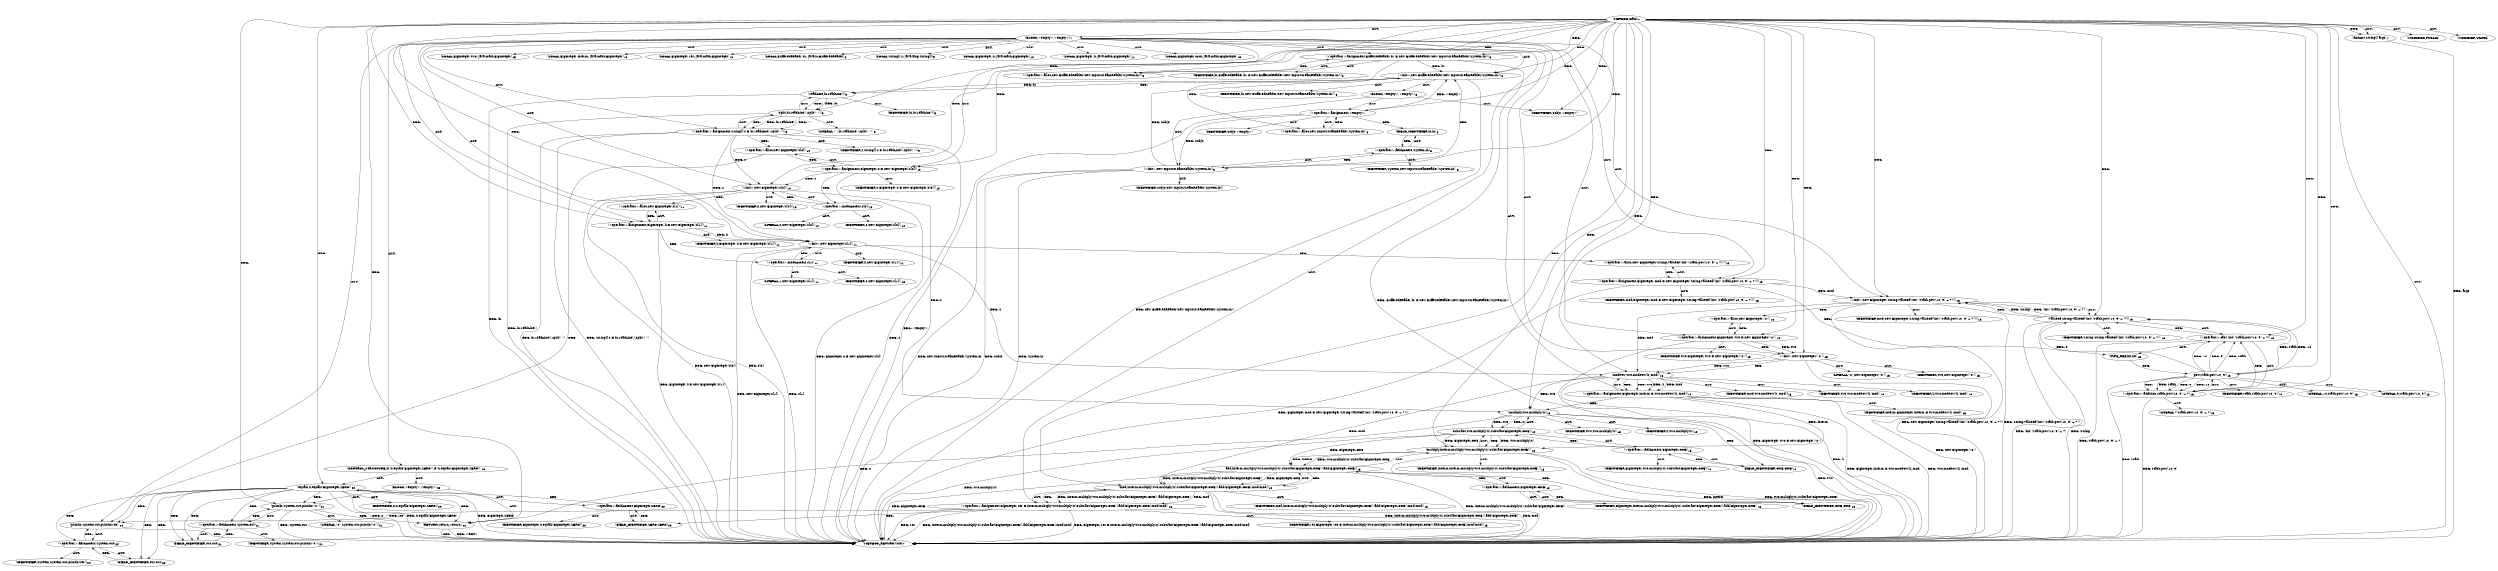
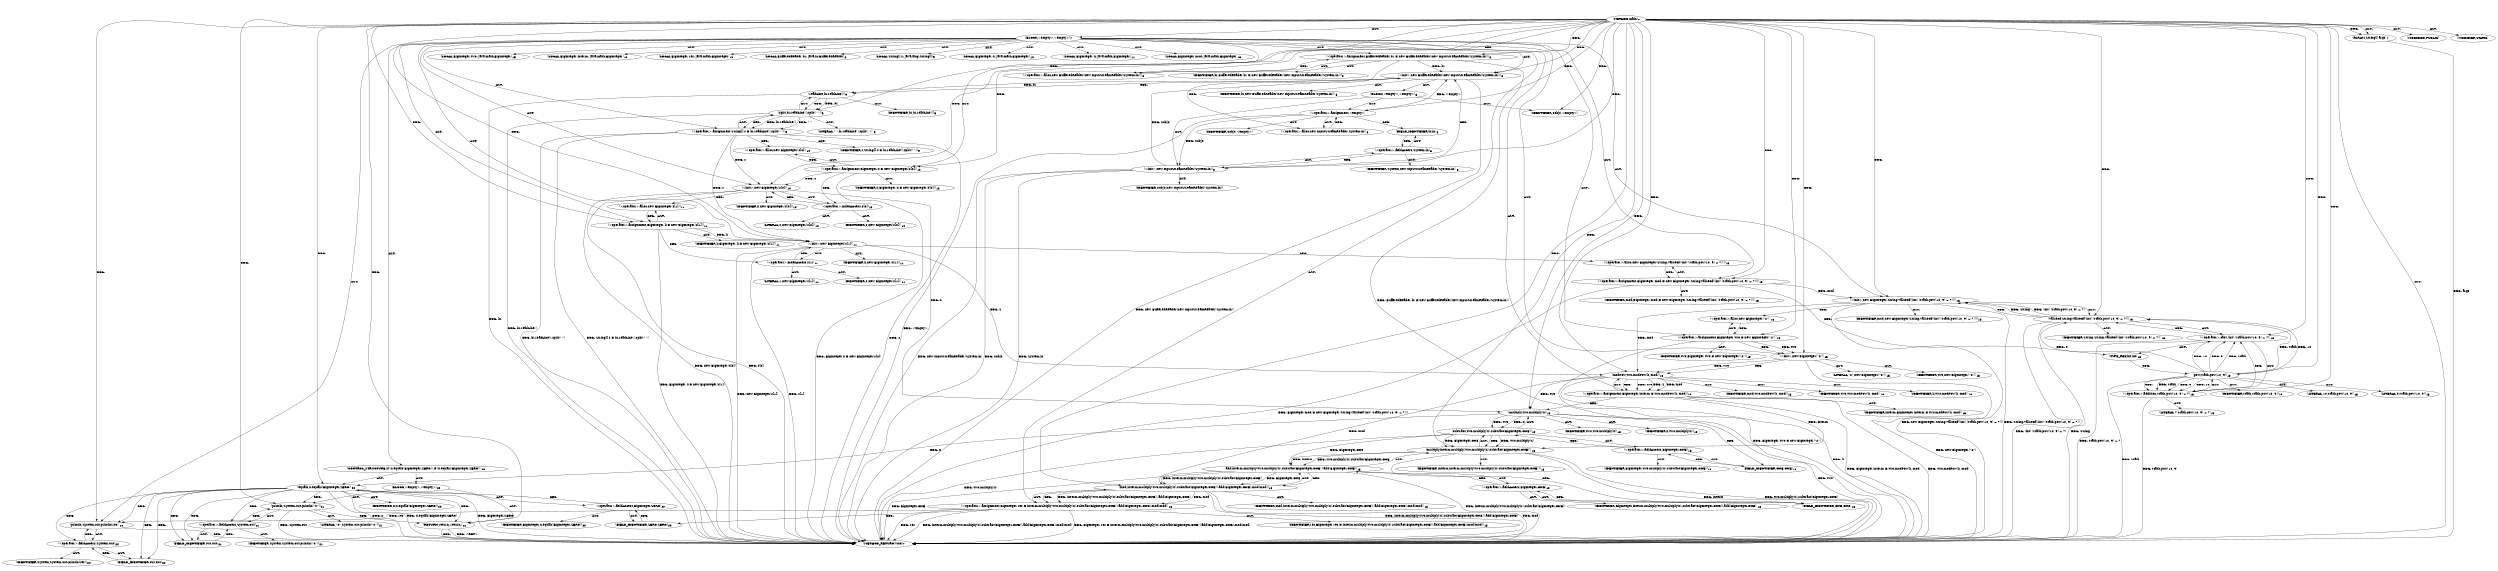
node "(IDENTIFIER,s,new BigInteger(s[1]))": text "13" -> "11"
edge "(<operator>.alloc,new BigInteger(s[0]))" -> "(println,System.out.println(res))": now "(METHOD,main)" -> "(println,System.out.println(res))"
edge "(multiply,two.multiply(x))" -> "(RETURN,return;,return;)": now "(multiply,two.multiply(x))" -> "(equals,x.equals(BigInteger.ZERO))"
